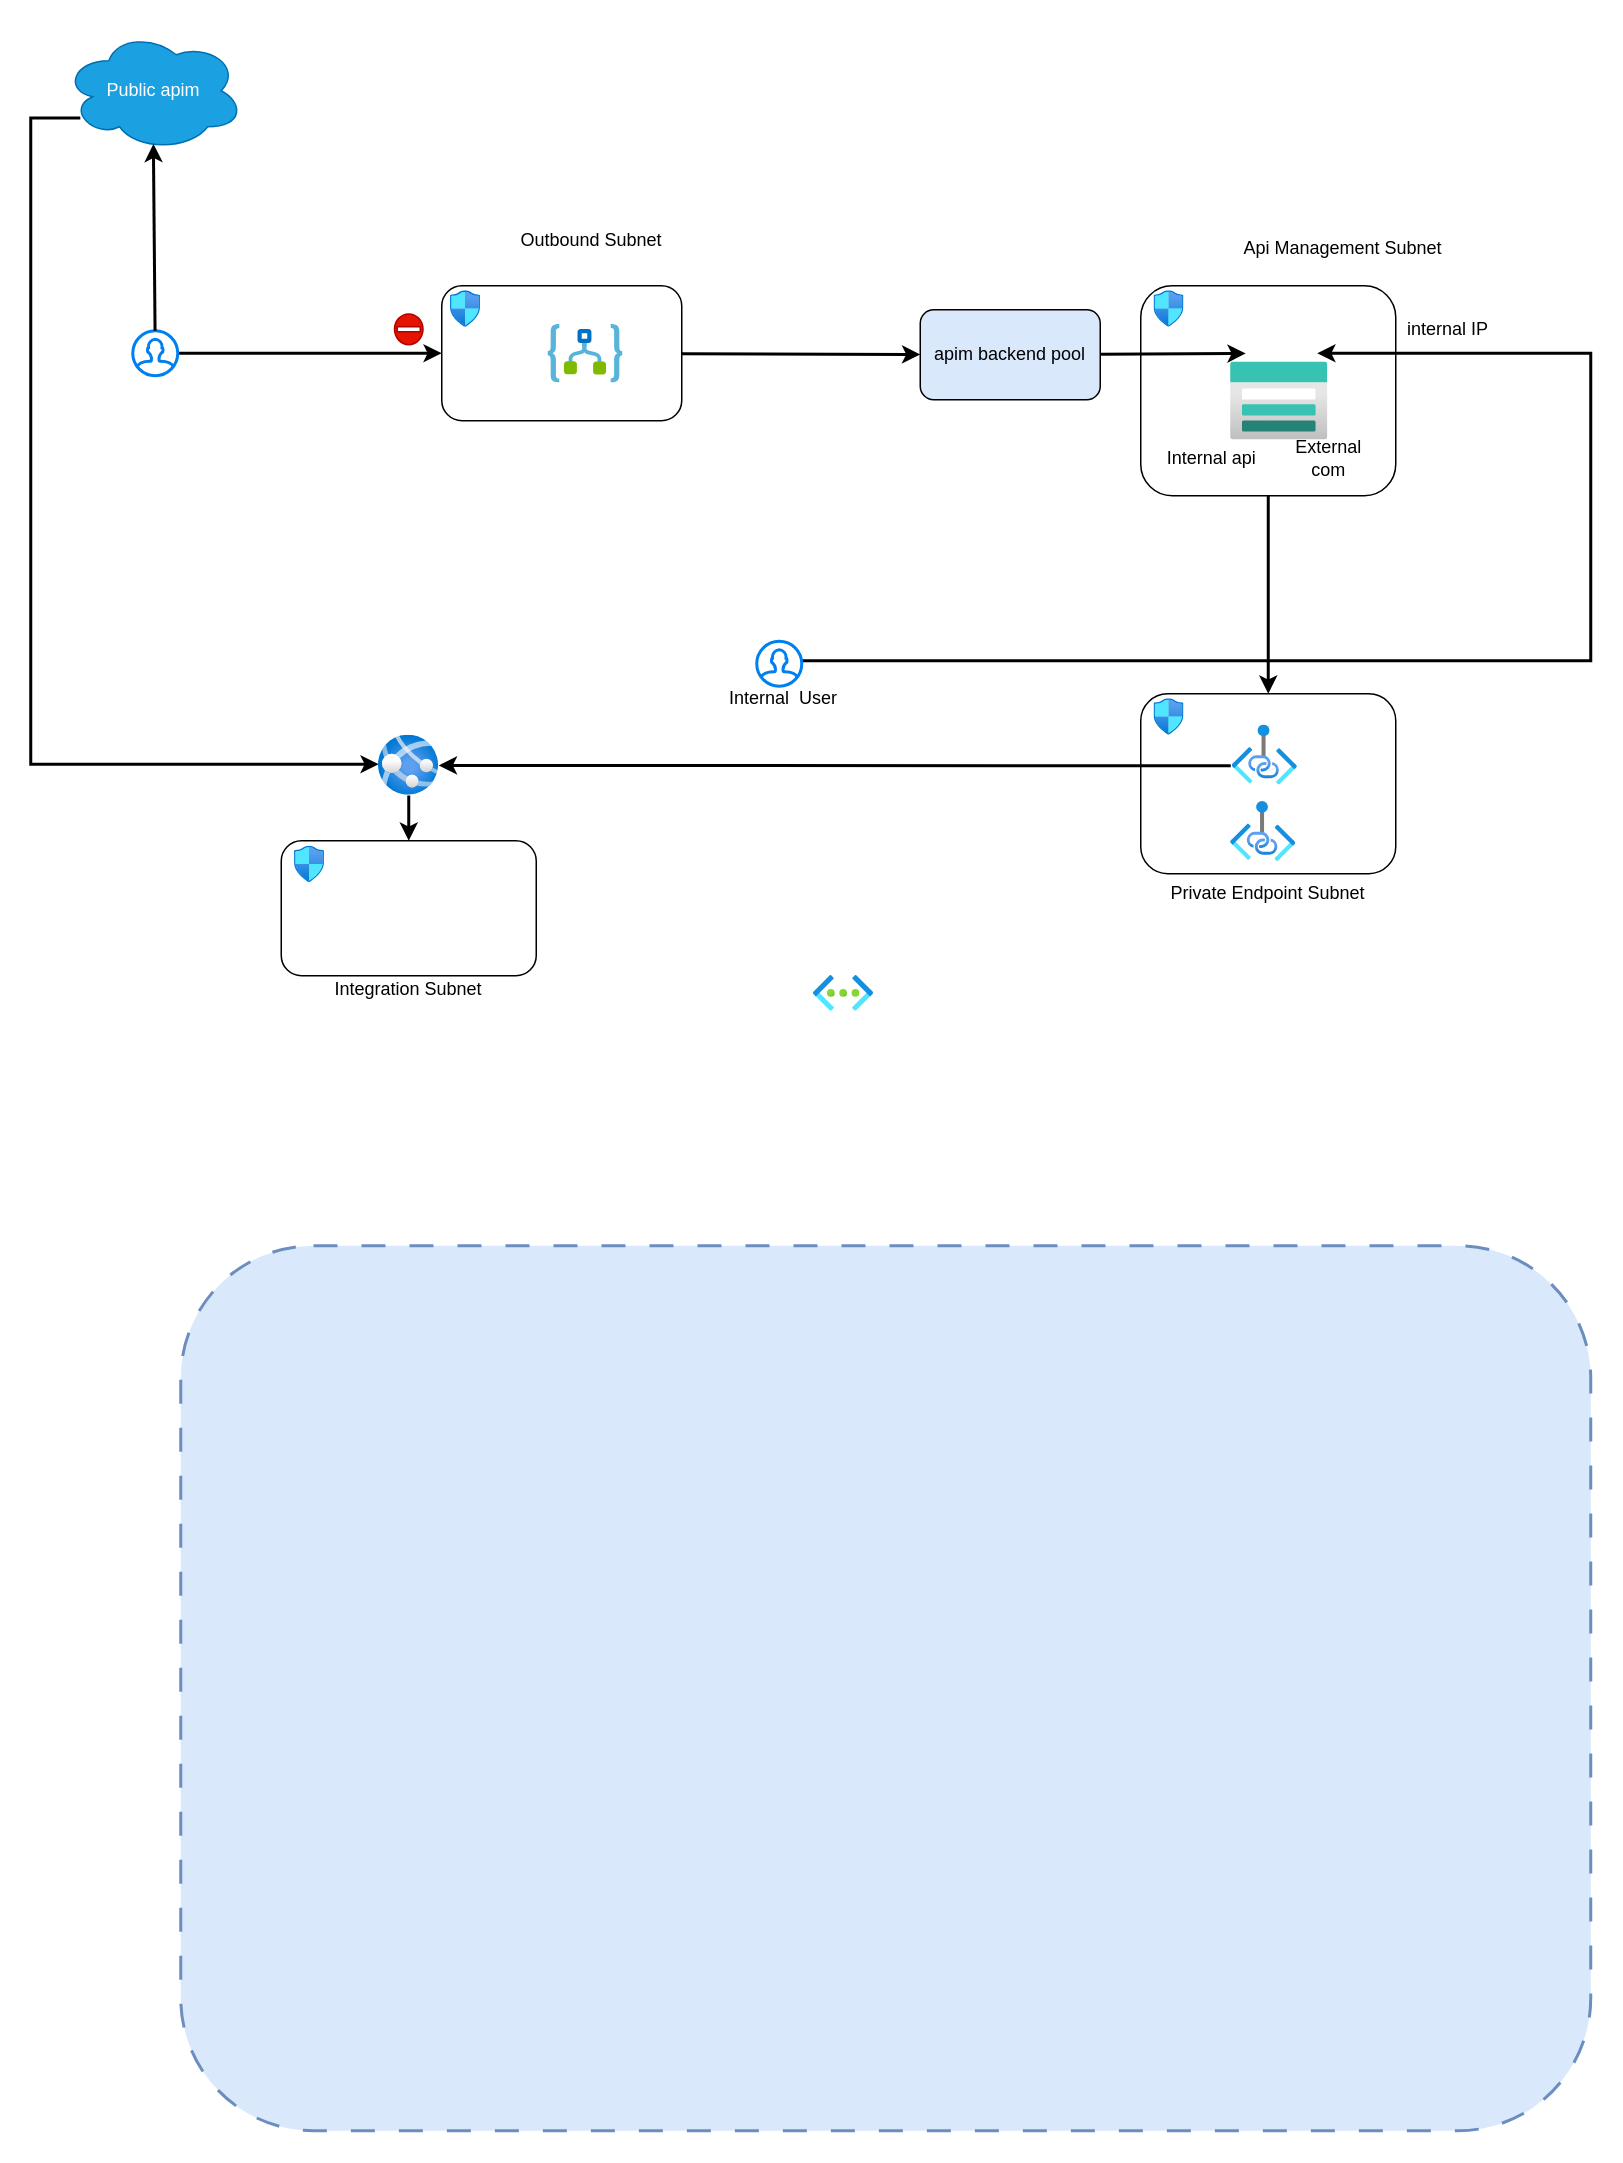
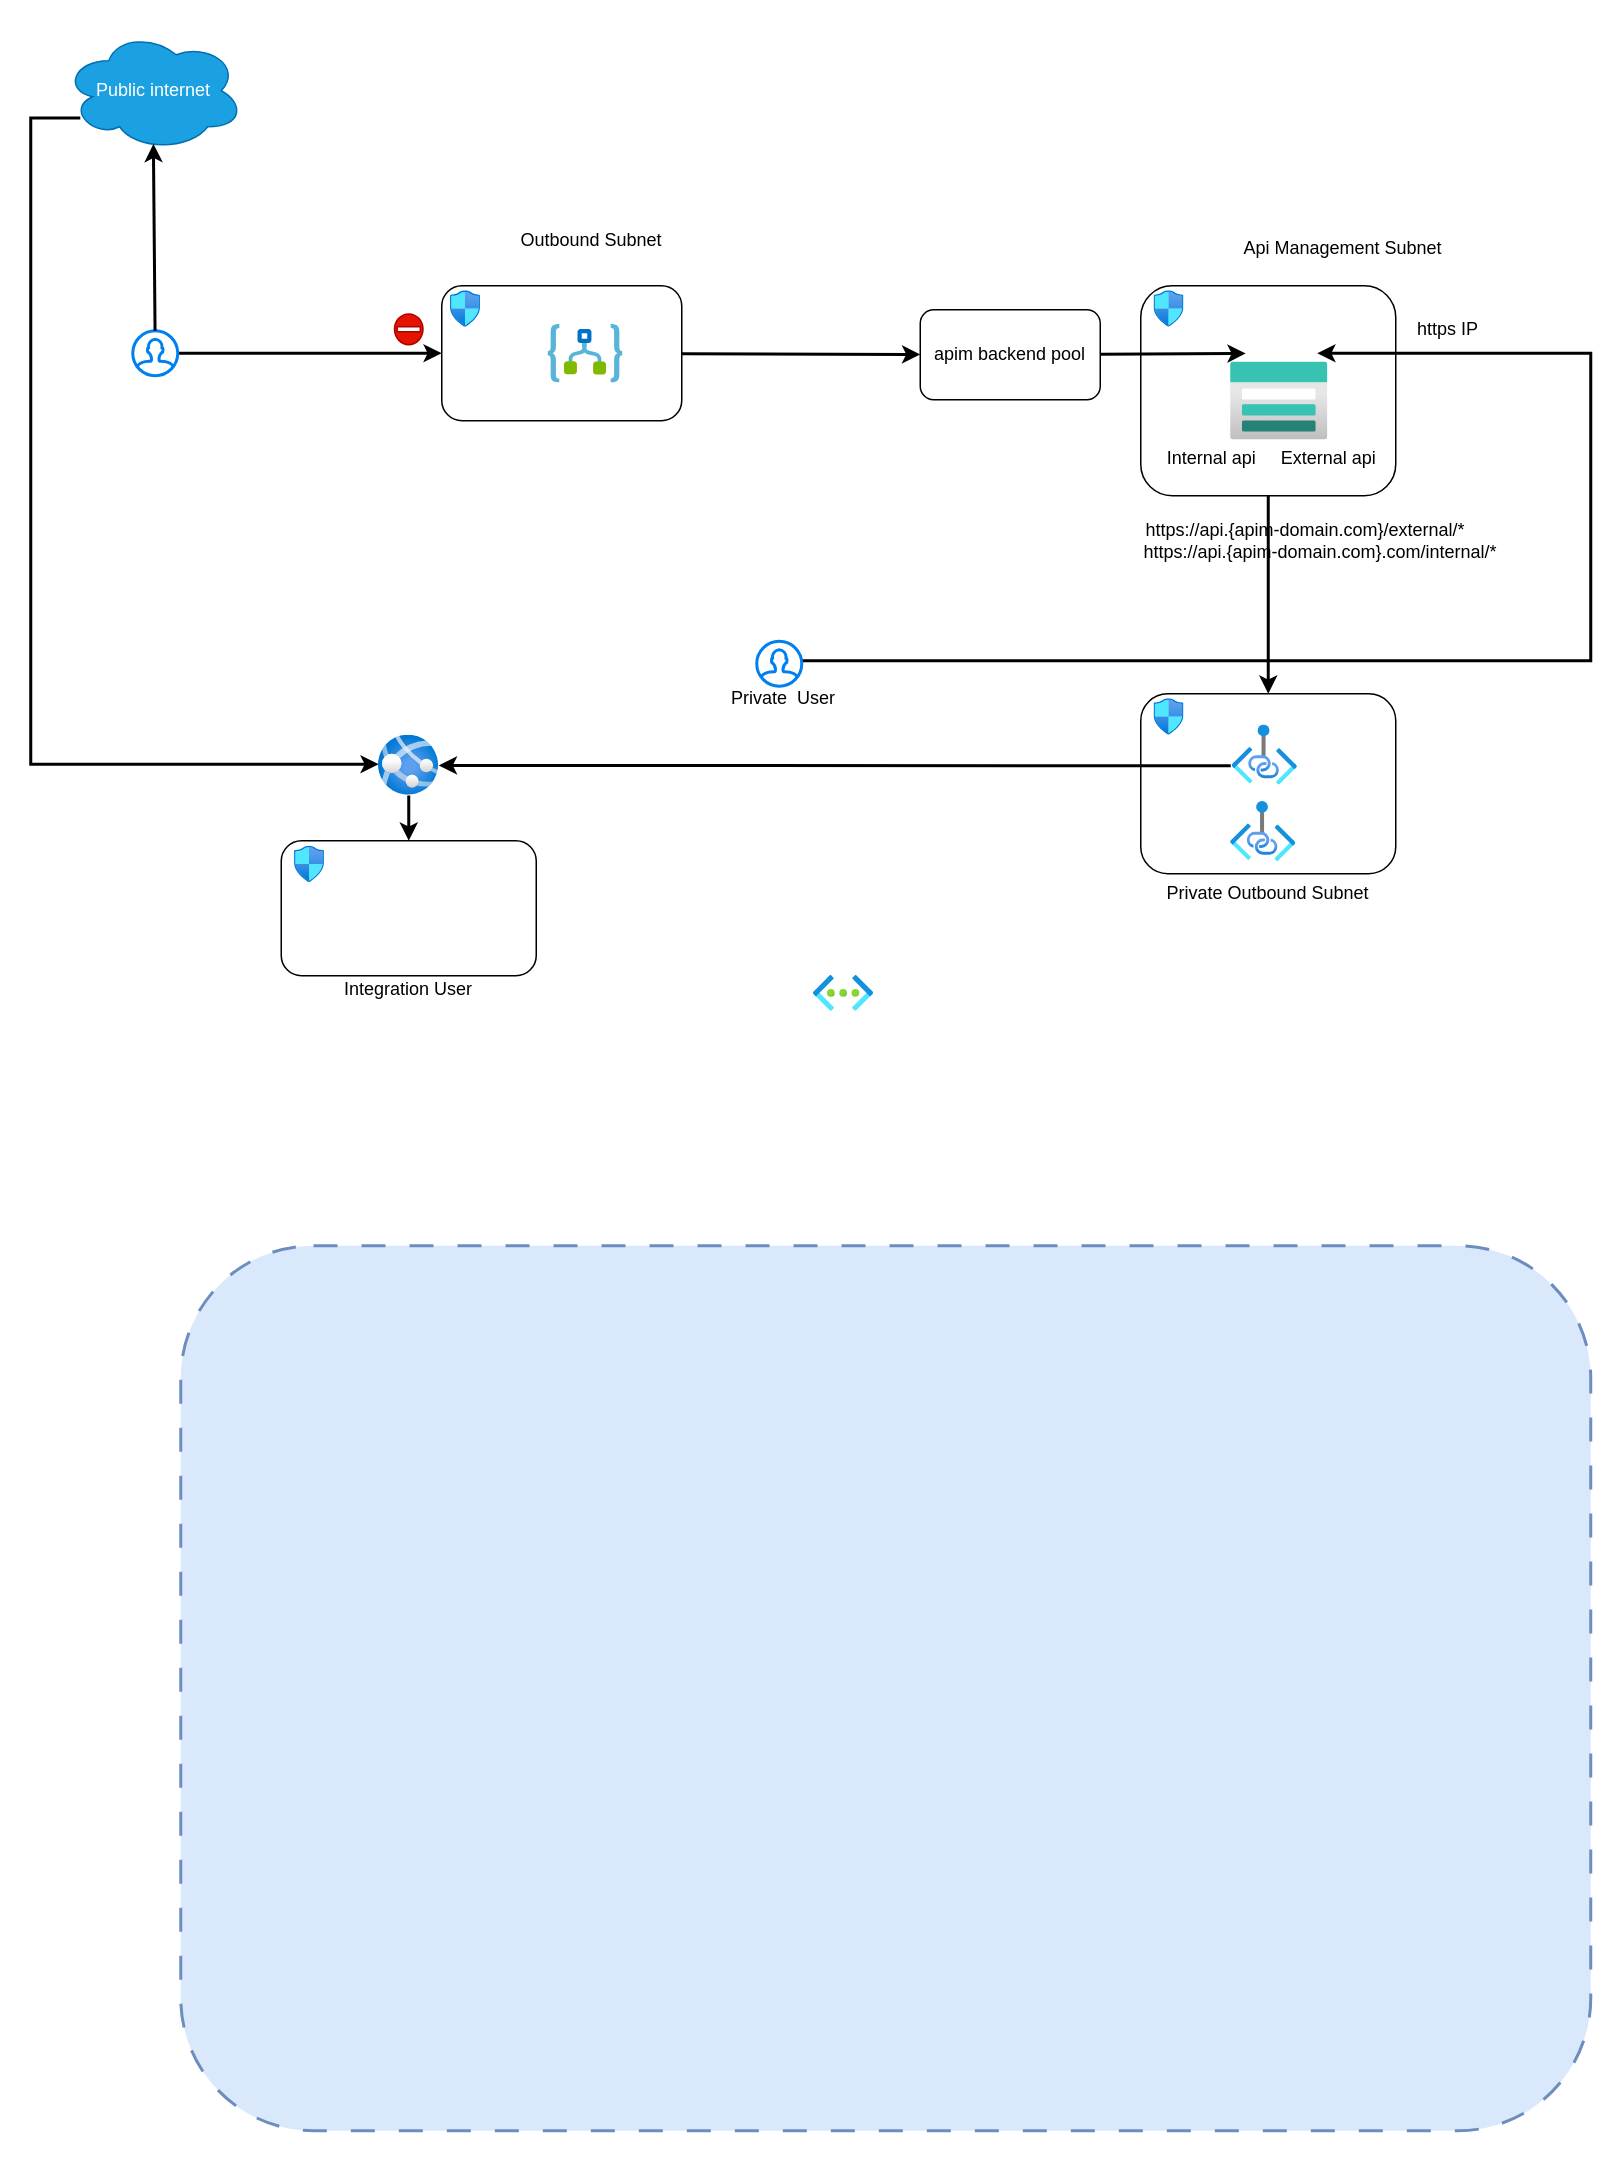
node "Public apim": label "Public apim" -> "Public internet"
node "internal IP": label "internal IP" -> "https IP"
node "apim backend pool": fillcolor #dae8fc -> #ffffff
node "External com": label "External com" -> "External api"
node "https://api.{apim-domain.com}/external/* https://api.{apim-domain.com}.com/internal/*": added
node "Internal User": label "Internal User" -> "Private User"
node "Private Endpoint Subnet": label "Private Endpoint Subnet" -> "Private Outbound Subnet"
node "Integration Subnet": label "Integration Subnet" -> "Integration User"
